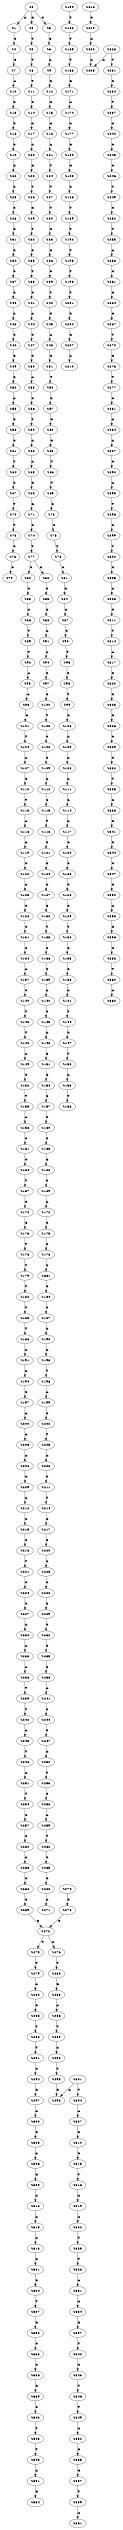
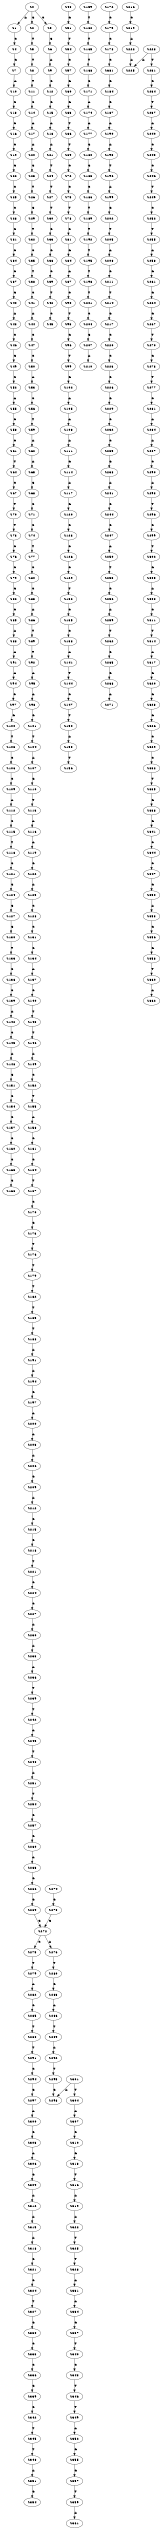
edge "S45" -> "S48": removed, label "A"
edge "S77" -> "S82": now "S79" -> "S82"
node "S169": removed
